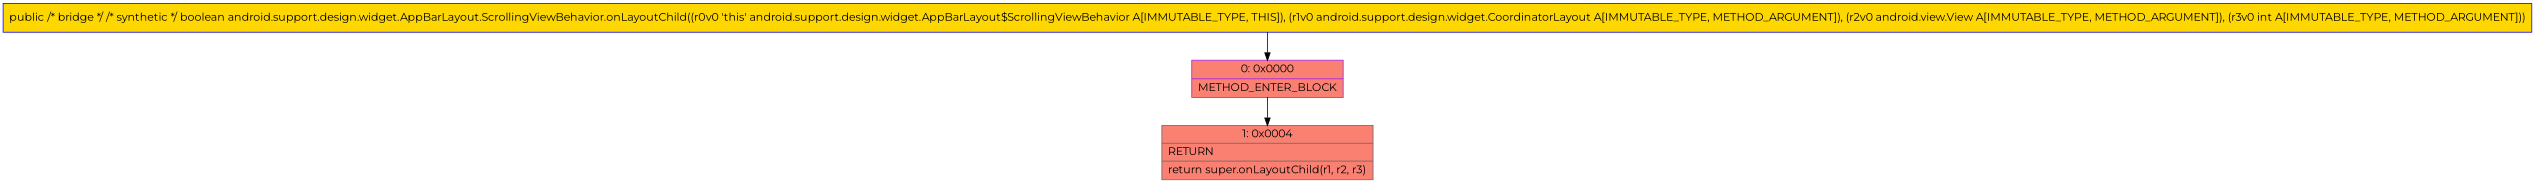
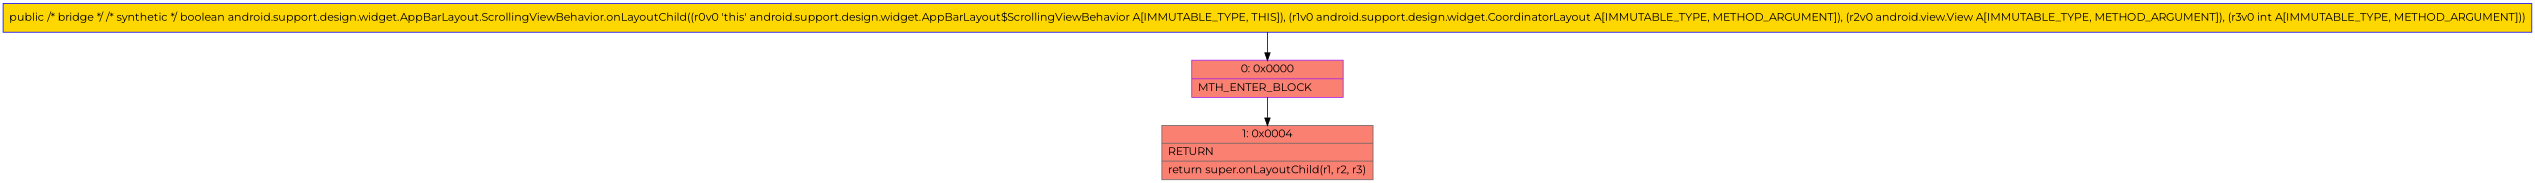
node "0: 0x0000": text "METHOD_ENTER_BLOCK" -> "MTH_ENTER_BLOCK"
